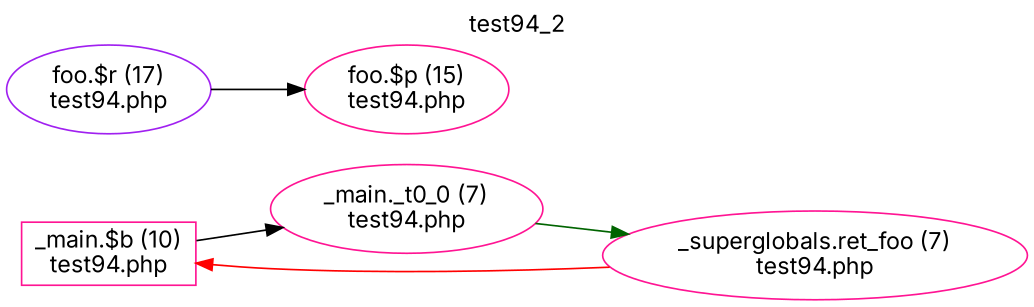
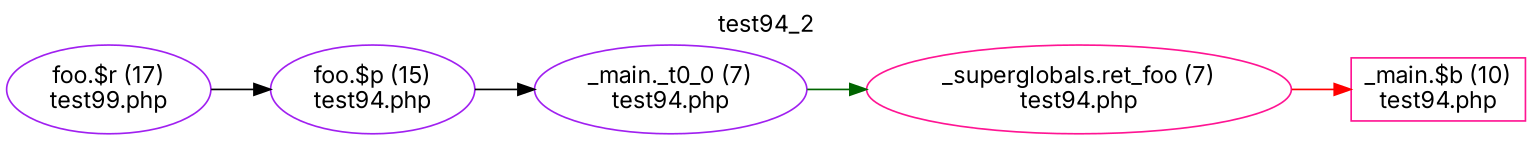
node "foo.$r (17) test94.php": label "foo.$r (17) test94.php" -> "foo.$r (17) test99.php"
node "foo.$p (15) test94.php": color deeppink -> purple
node "_main._t0_0 (7) test94.php": color deeppink -> purple
edge "_main.$b (10) test94.php" -> "_main._t0_0 (7) test94.php": now "foo.$p (15) test94.php" -> "_main._t0_0 (7) test94.php"
